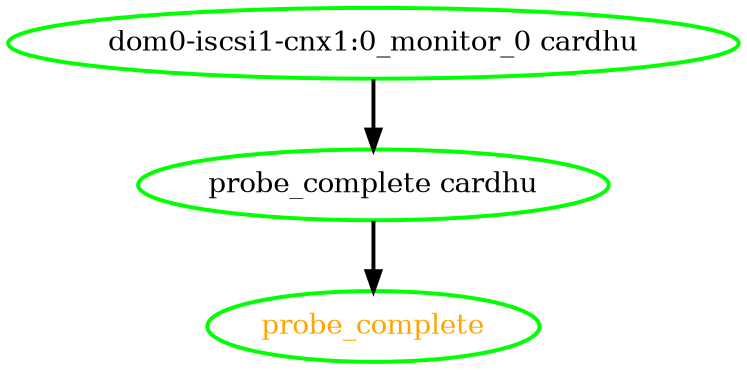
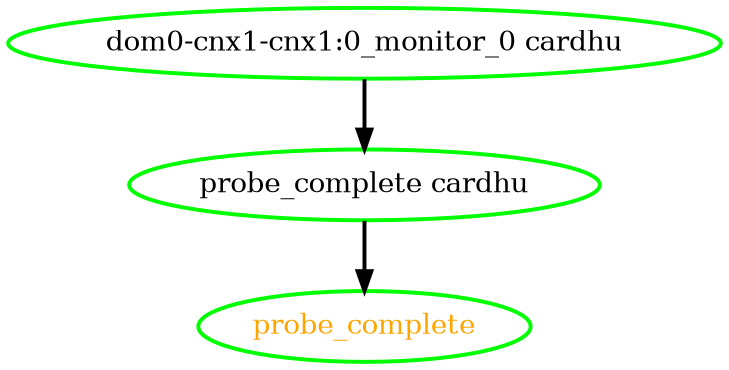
node "dom0-iscsi1-cnx1:0_monitor_0 cardhu": label "dom0-iscsi1-cnx1:0_monitor_0 cardhu" -> "dom0-cnx1-cnx1:0_monitor_0 cardhu"
